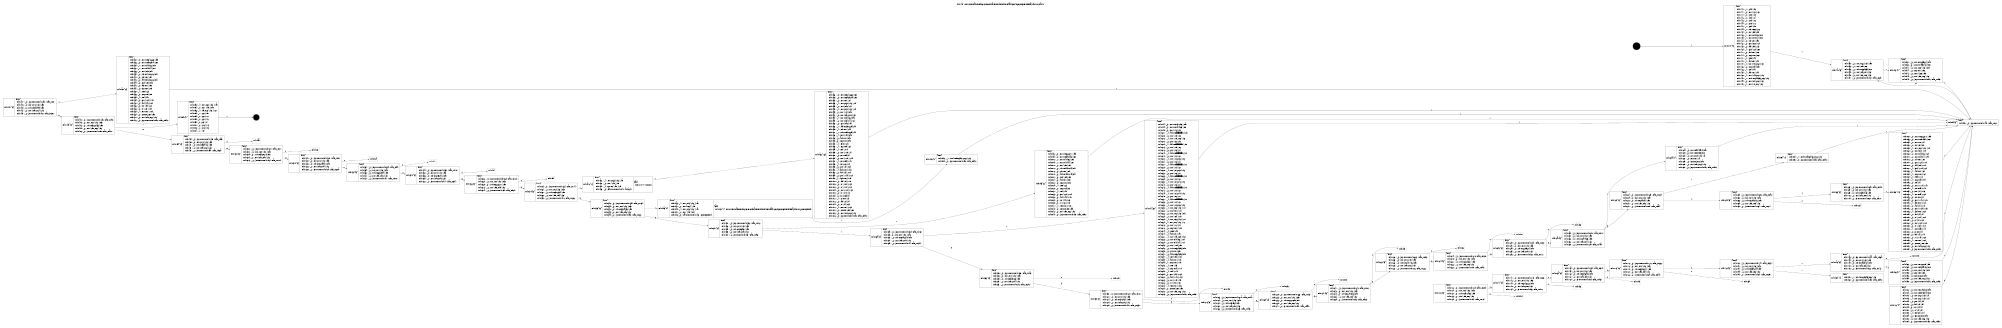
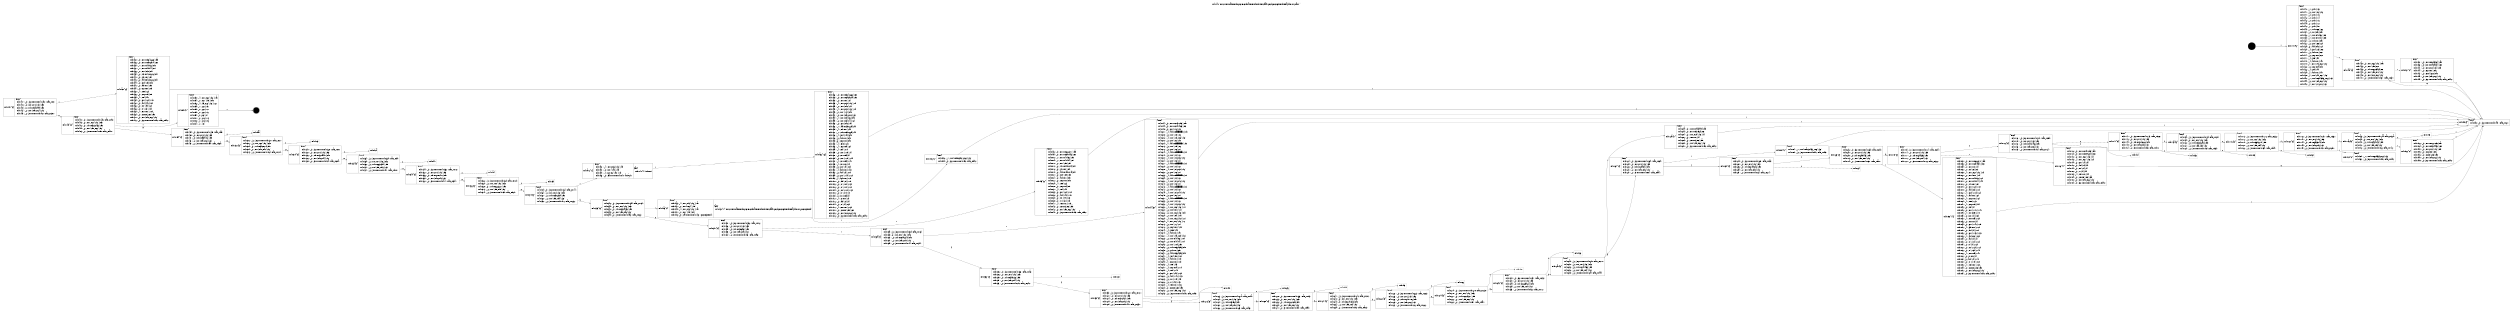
node "0x40170f [25]": added
